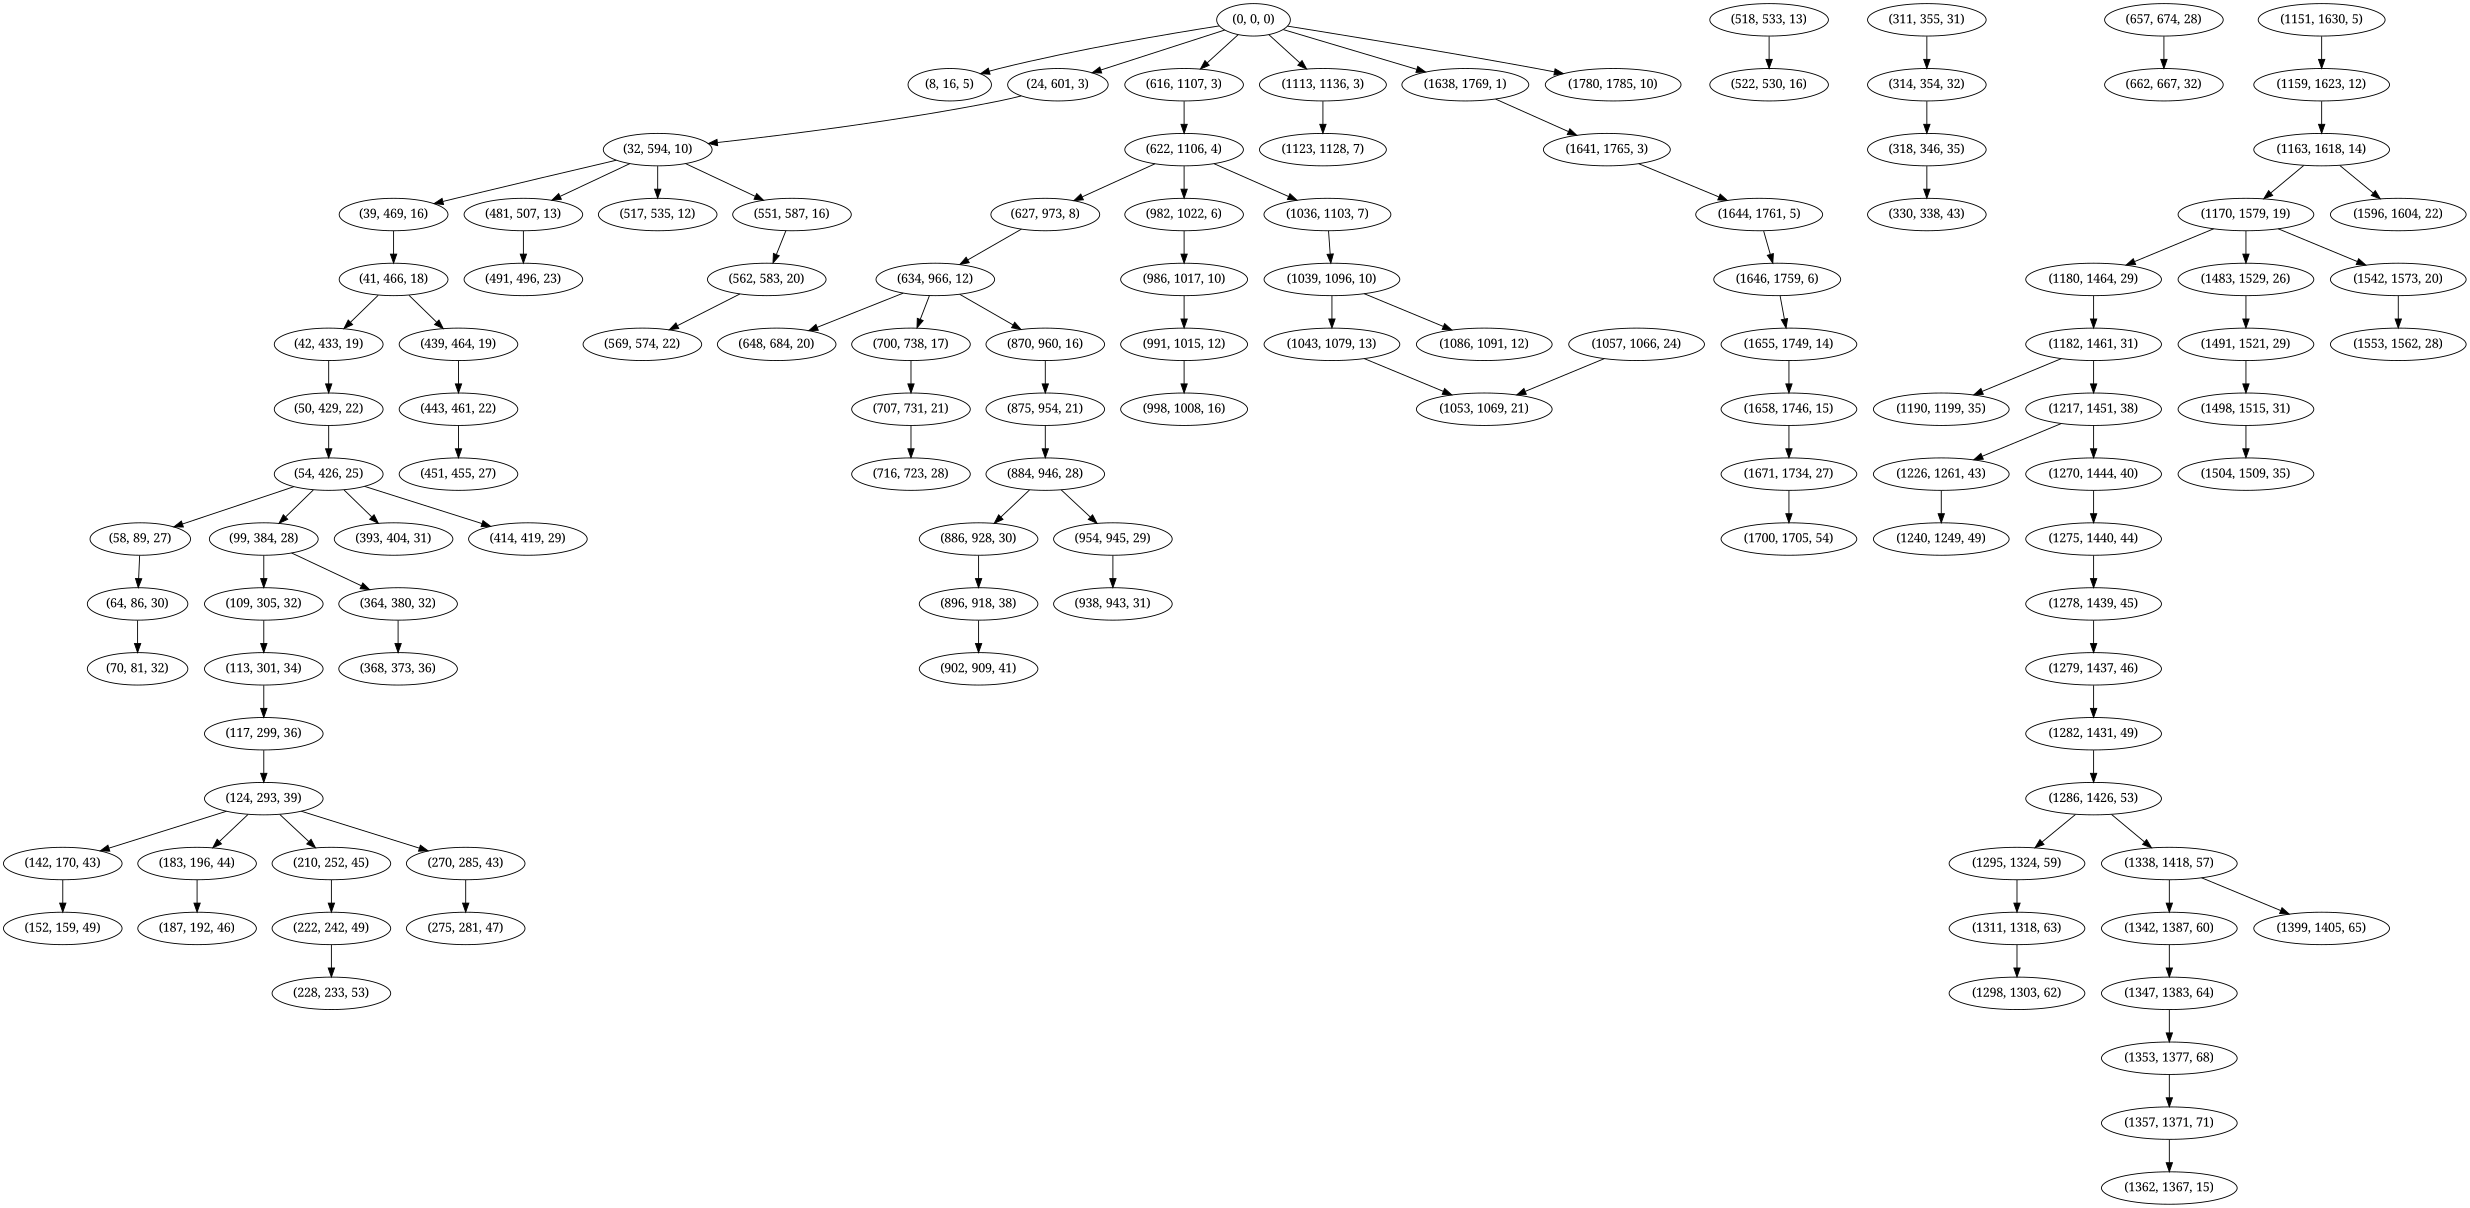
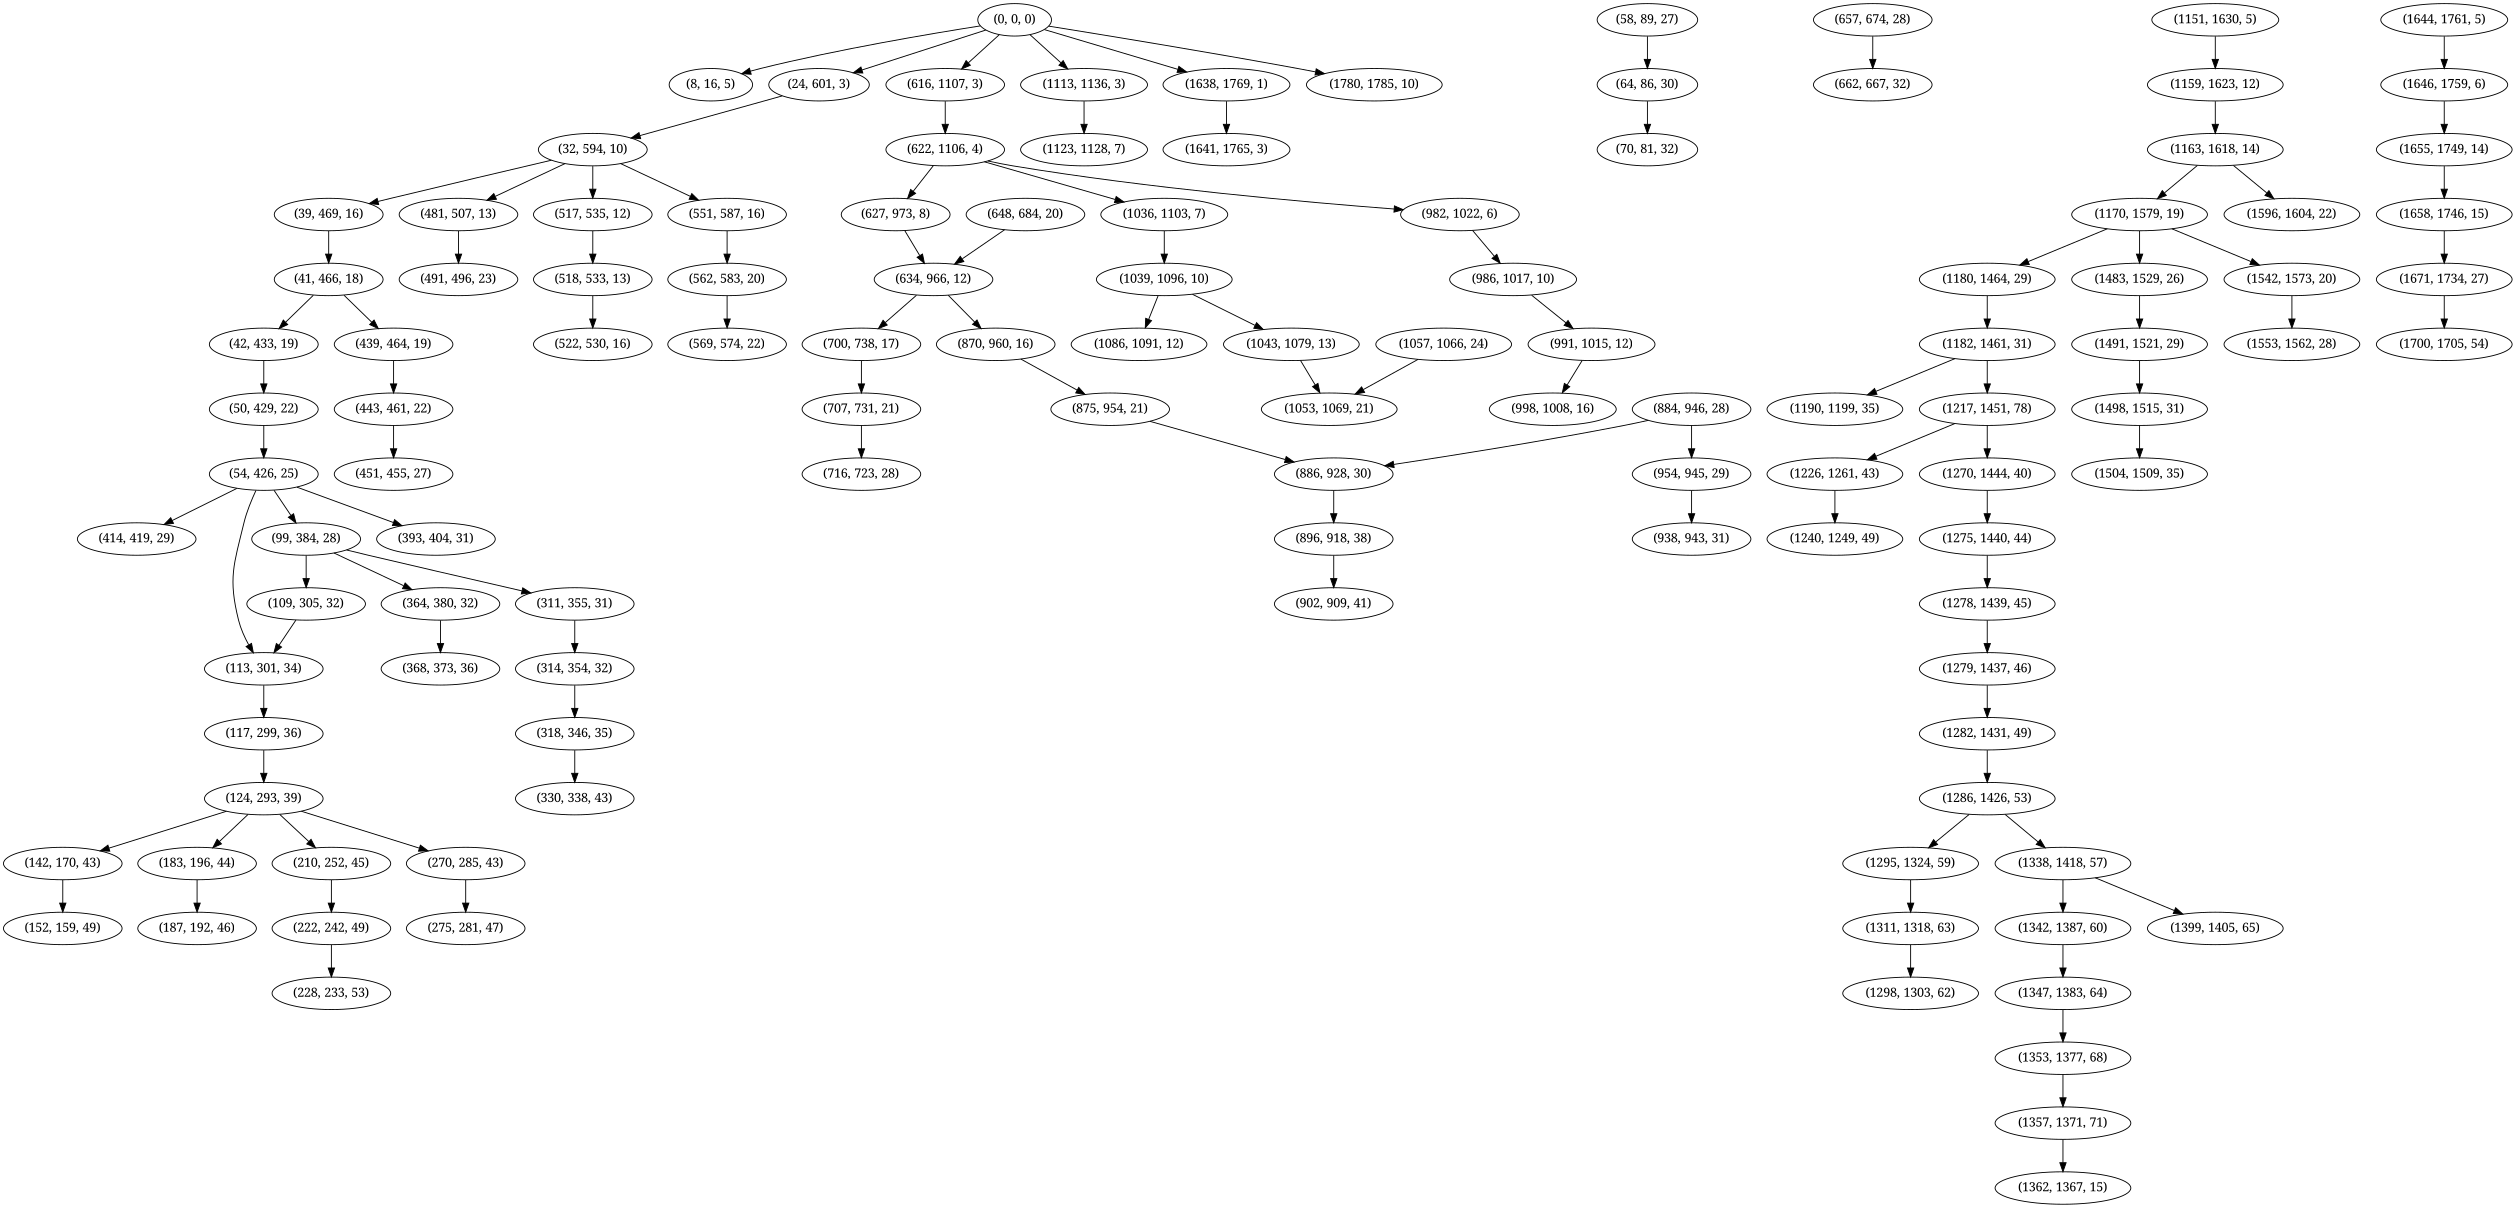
edge "(1641, 1765, 3)" -> "(1644, 1761, 5)": removed
edge "(517, 535, 12)" -> "(518, 533, 13)": added
edge "(634, 966, 12)" -> "(648, 684, 20)": reversed
node "(1217, 1451, 38)": label "(1217, 1451, 38)" -> "(1217, 1451, 78)"
edge "(875, 954, 21)" -> "(884, 946, 28)": now "(875, 954, 21)" -> "(886, 928, 30)"
edge "(54, 426, 25)" -> "(58, 89, 27)": now "(54, 426, 25)" -> "(113, 301, 34)"
edge "(99, 384, 28)" -> "(311, 355, 31)": added
